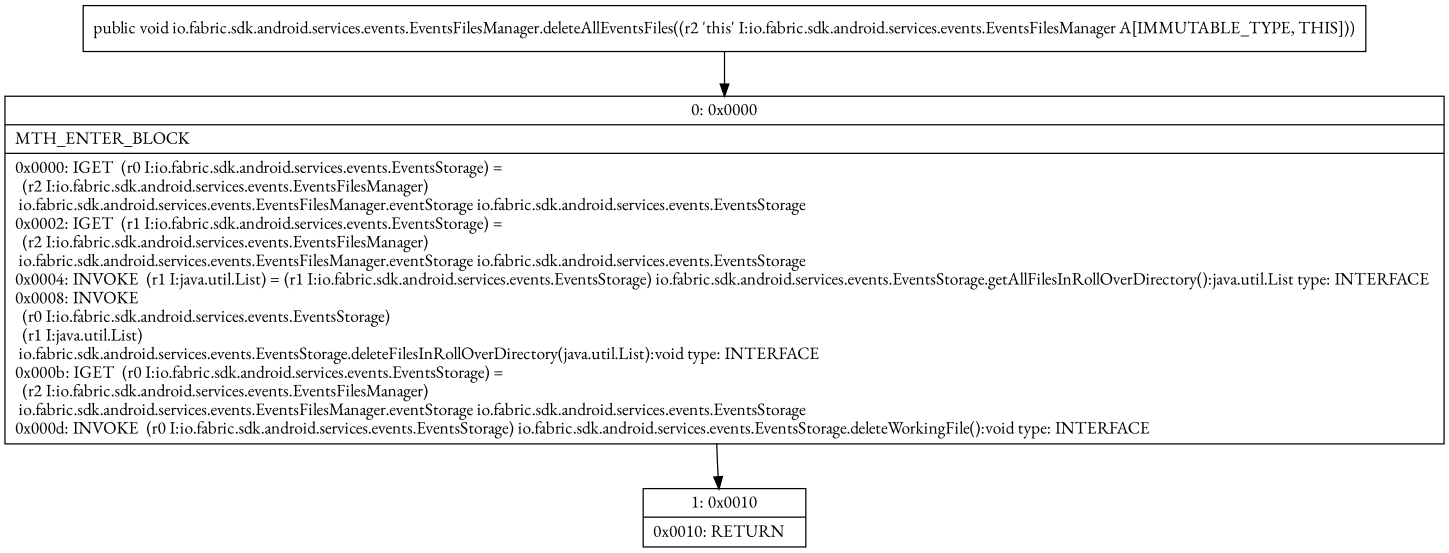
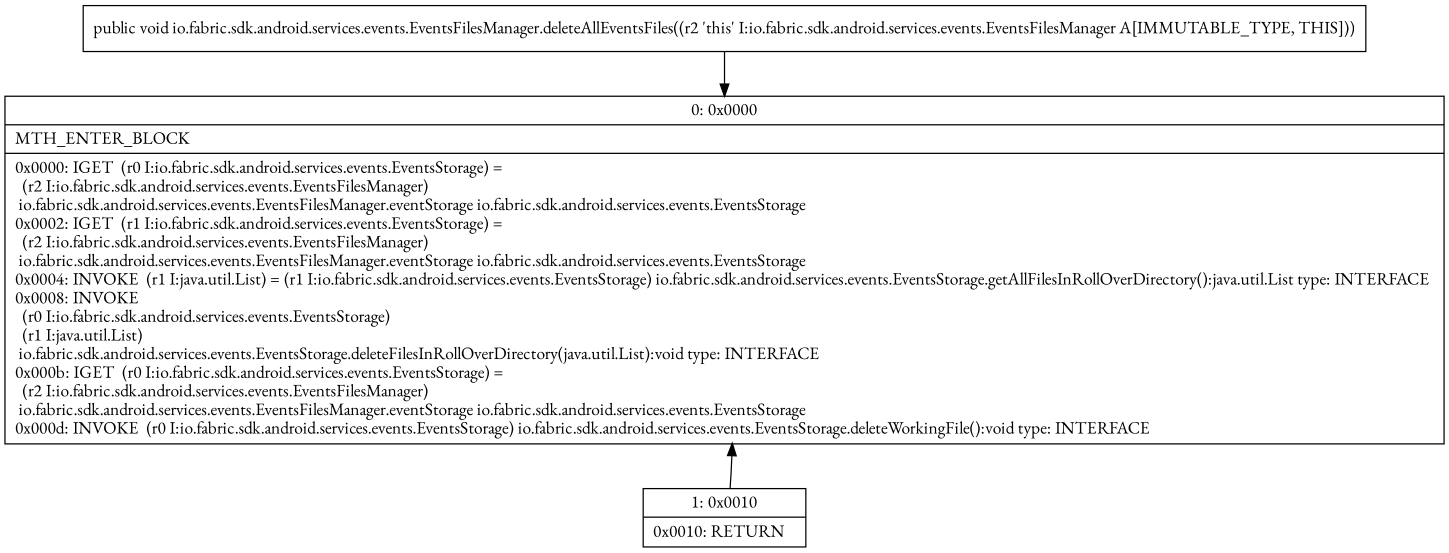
edge "0: 0x0000" -> "1: 0x0010": reversed
